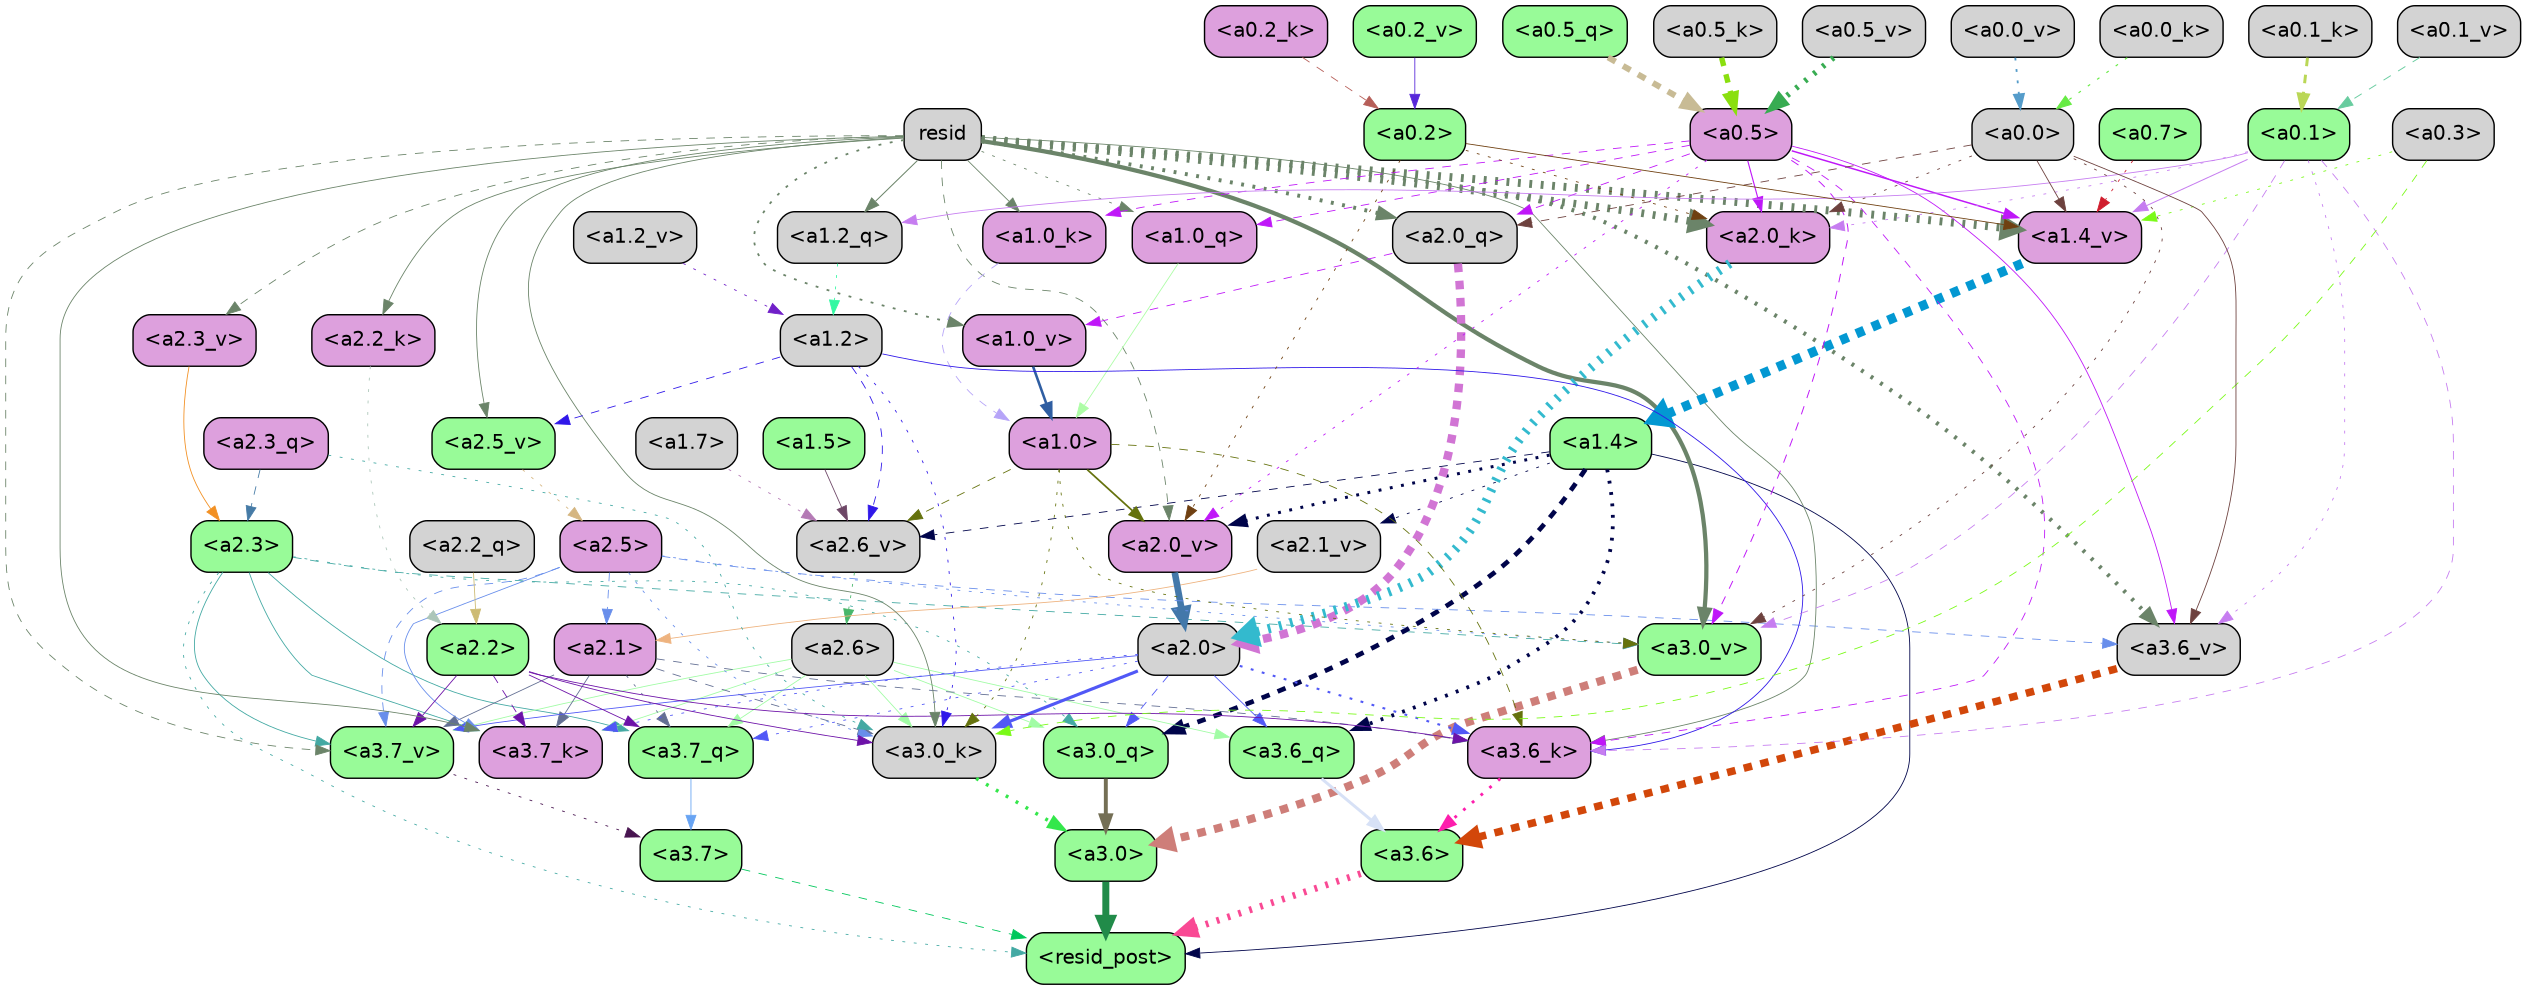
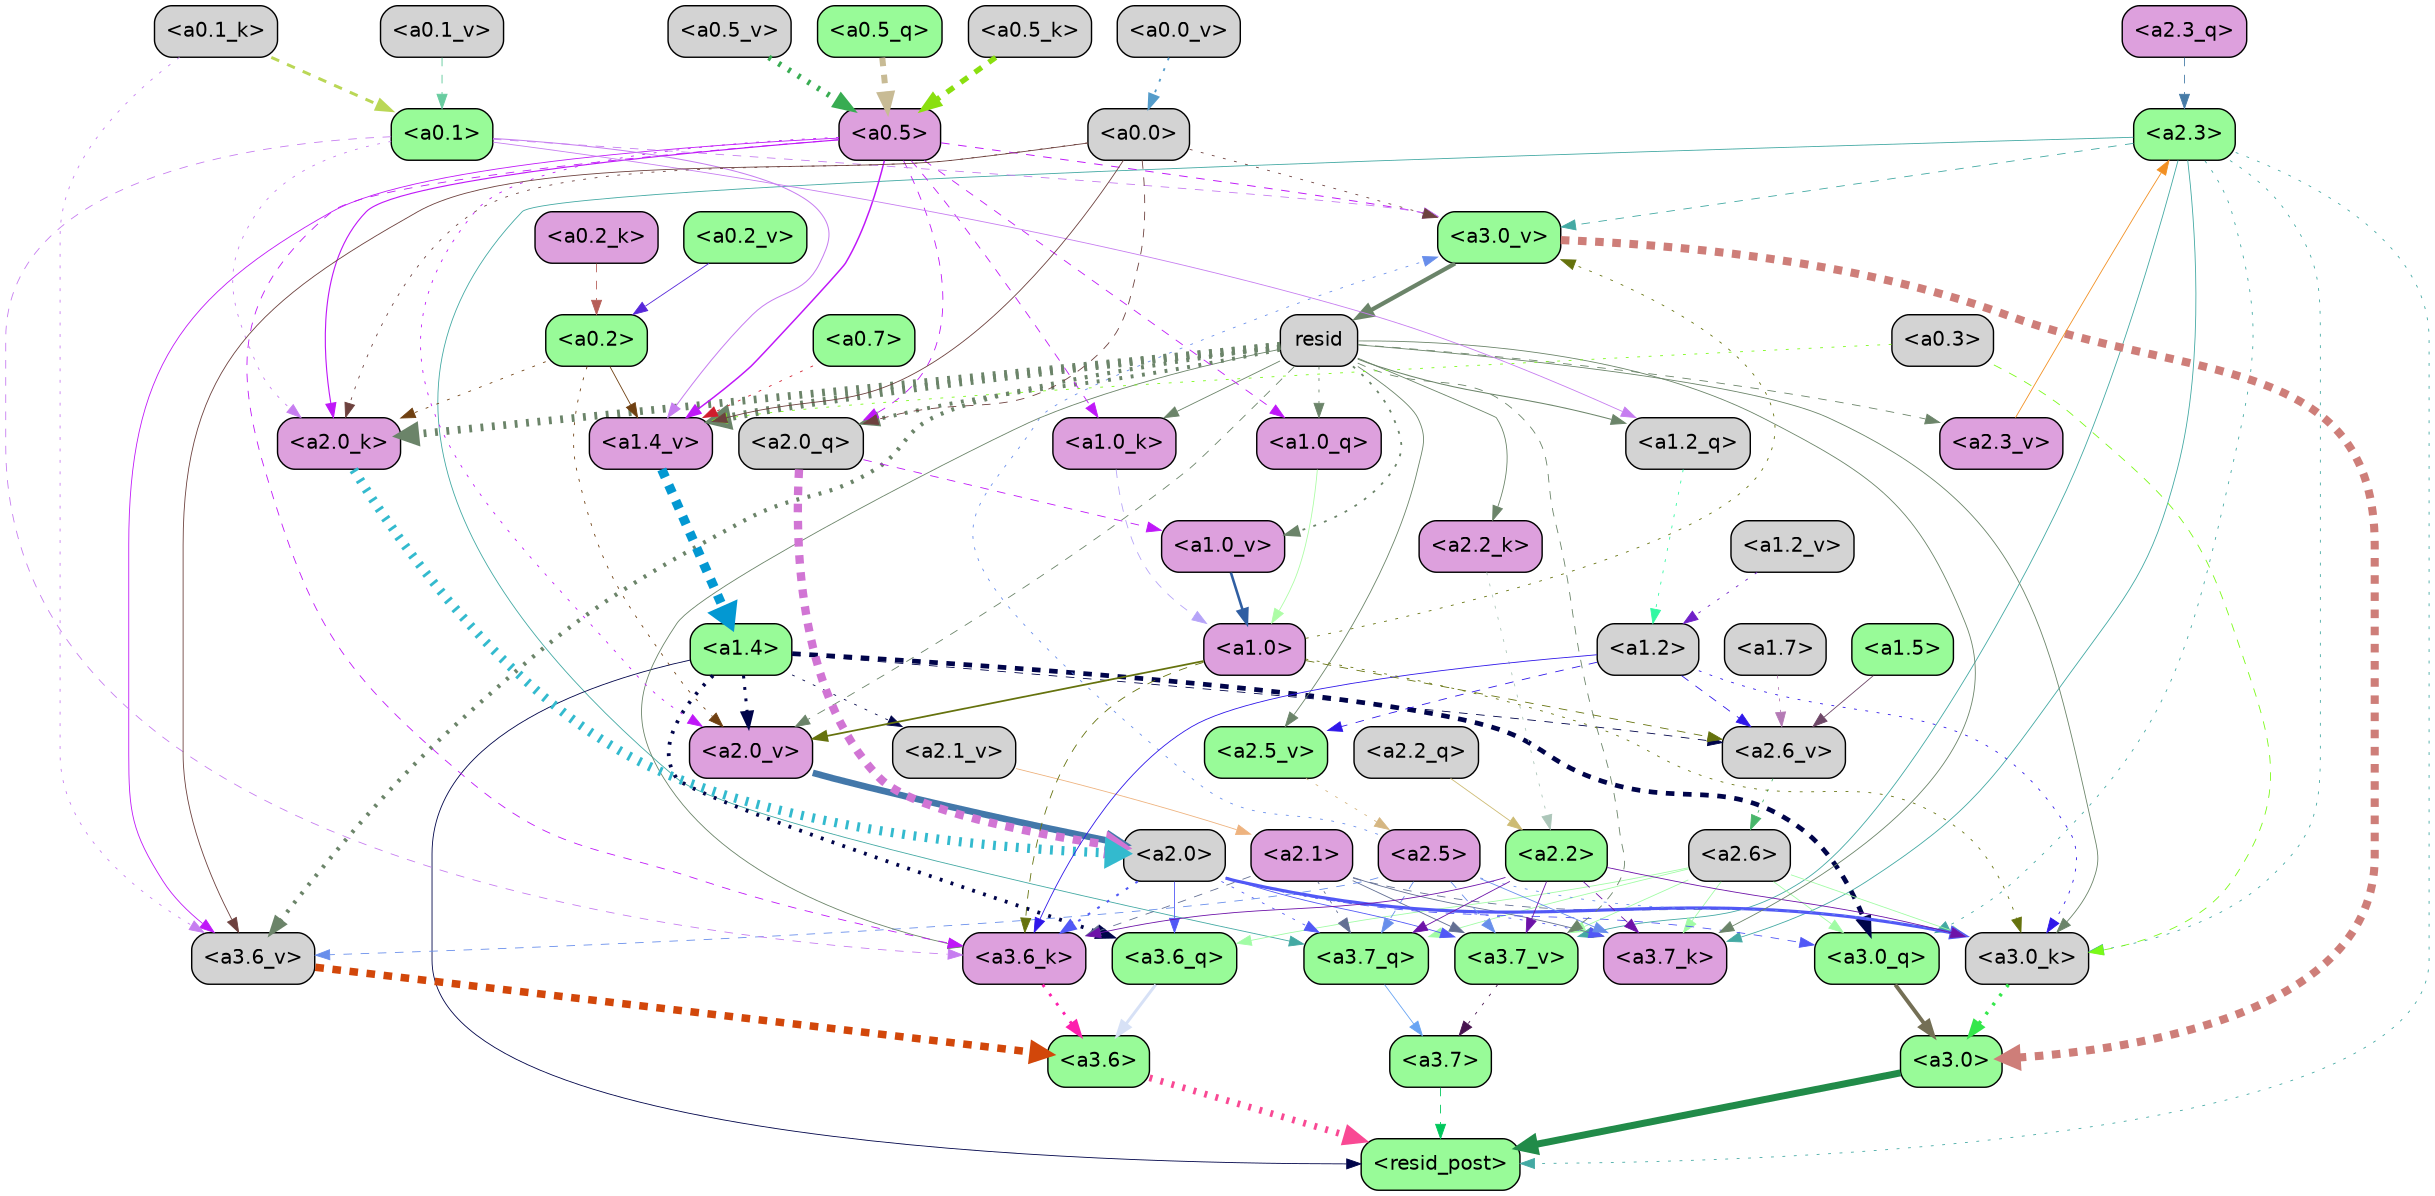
node "<a0.0_k>": removed
edge "resid" -> "<a3.0_v>": reversed
edge "<a0.1>" -> "<a3.6_v>": now "<a0.1_k>" -> "<a3.6_v>"
edge "<a2.3_q>" -> "<a3.0_k>": now "<a2.3>" -> "<a3.0_k>"
edge "<a2.5>" -> "<a2.1>": now "<a2.5>" -> "<a3.7_q>"
